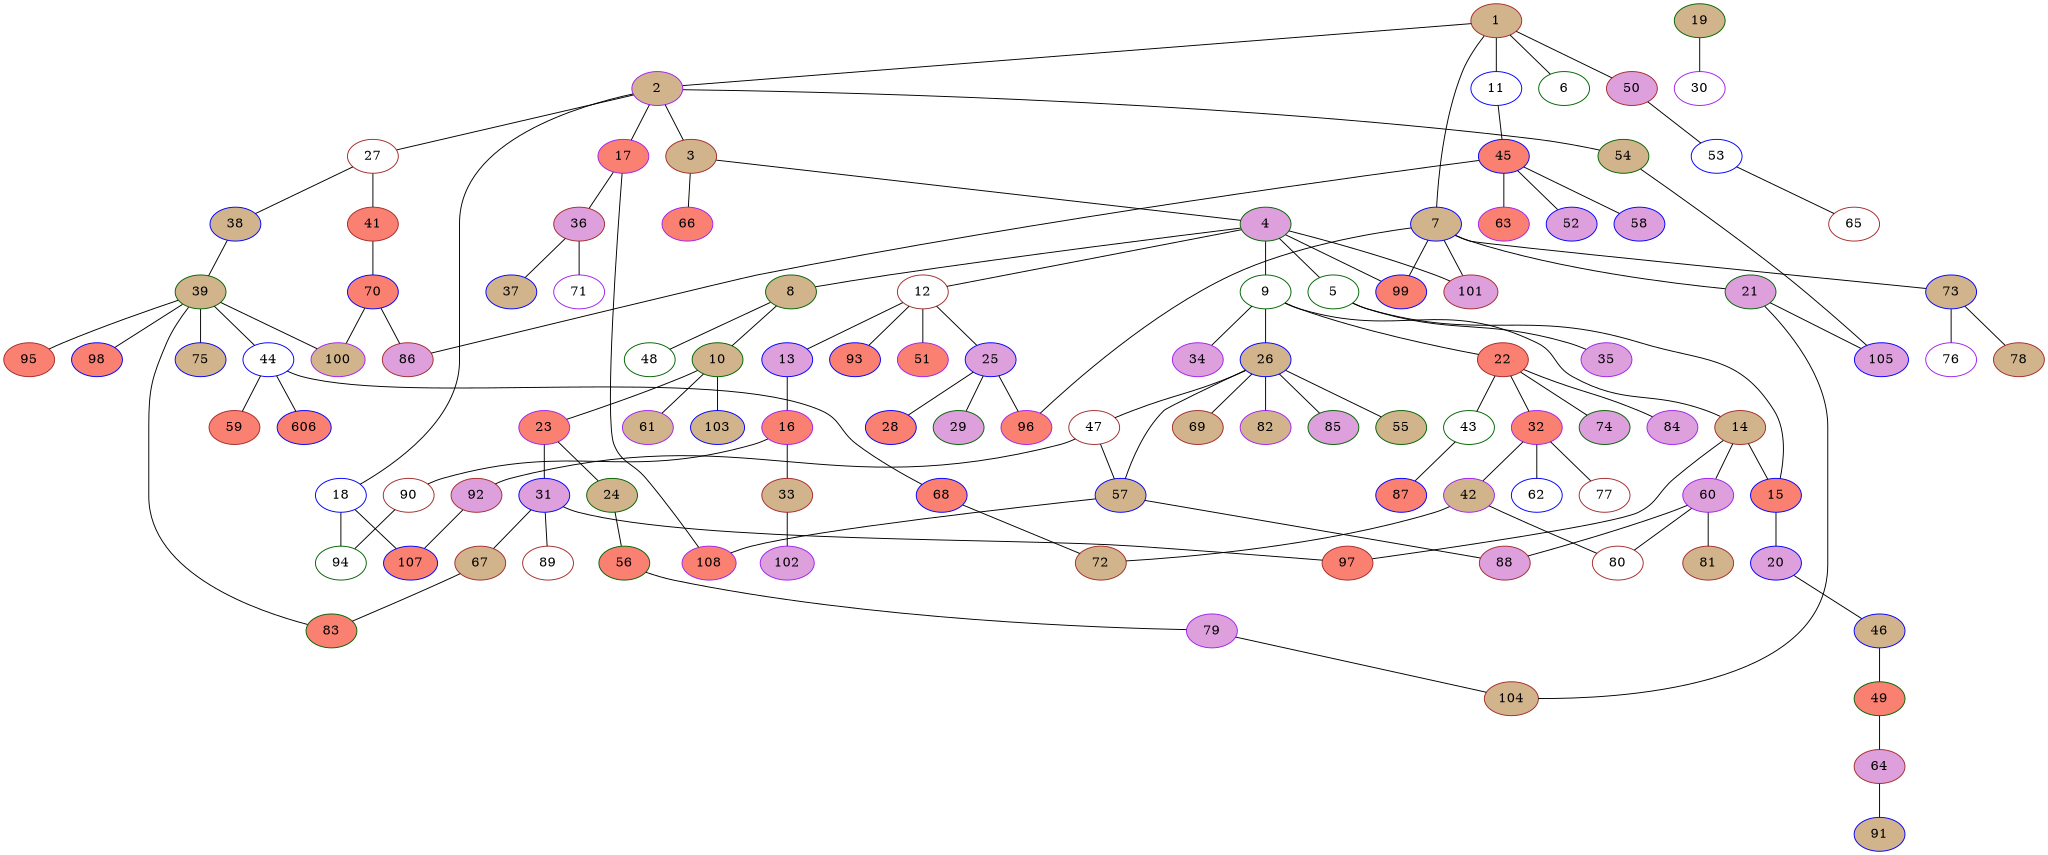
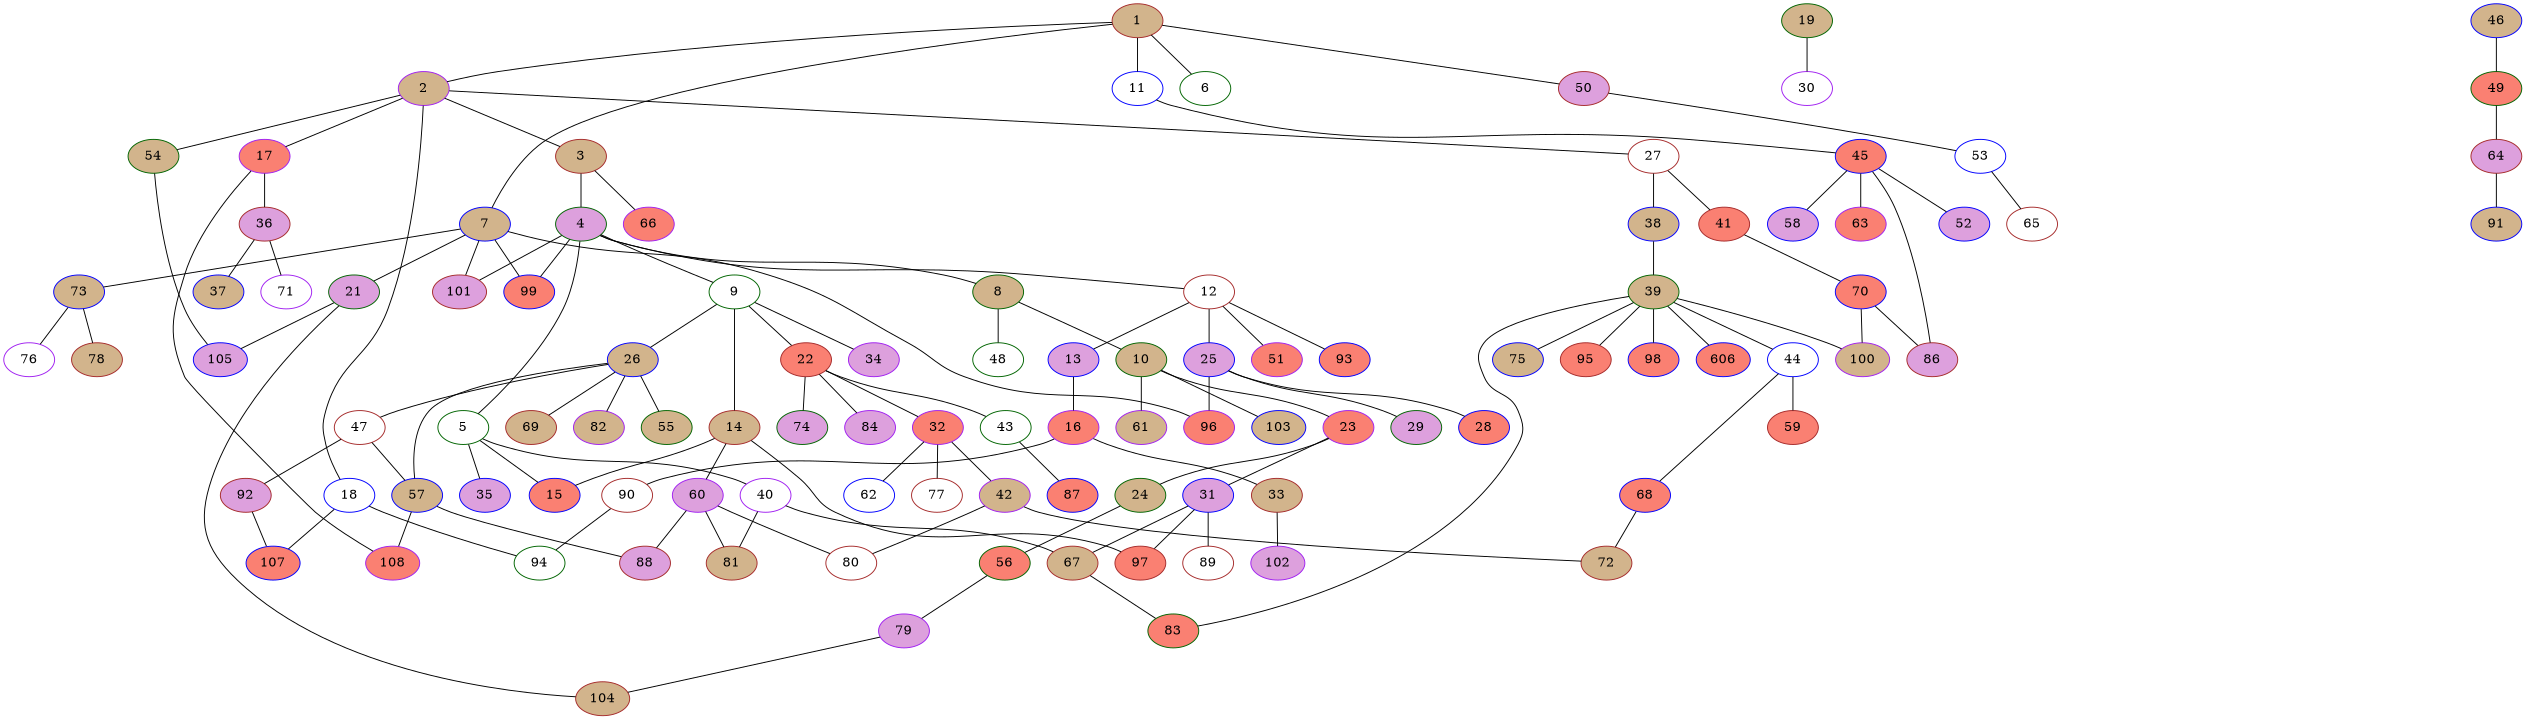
node "35": color purple -> blue
edge "44" -- "606": now "39" -- "606"
node "85": removed
node "40": added
node "20": removed
